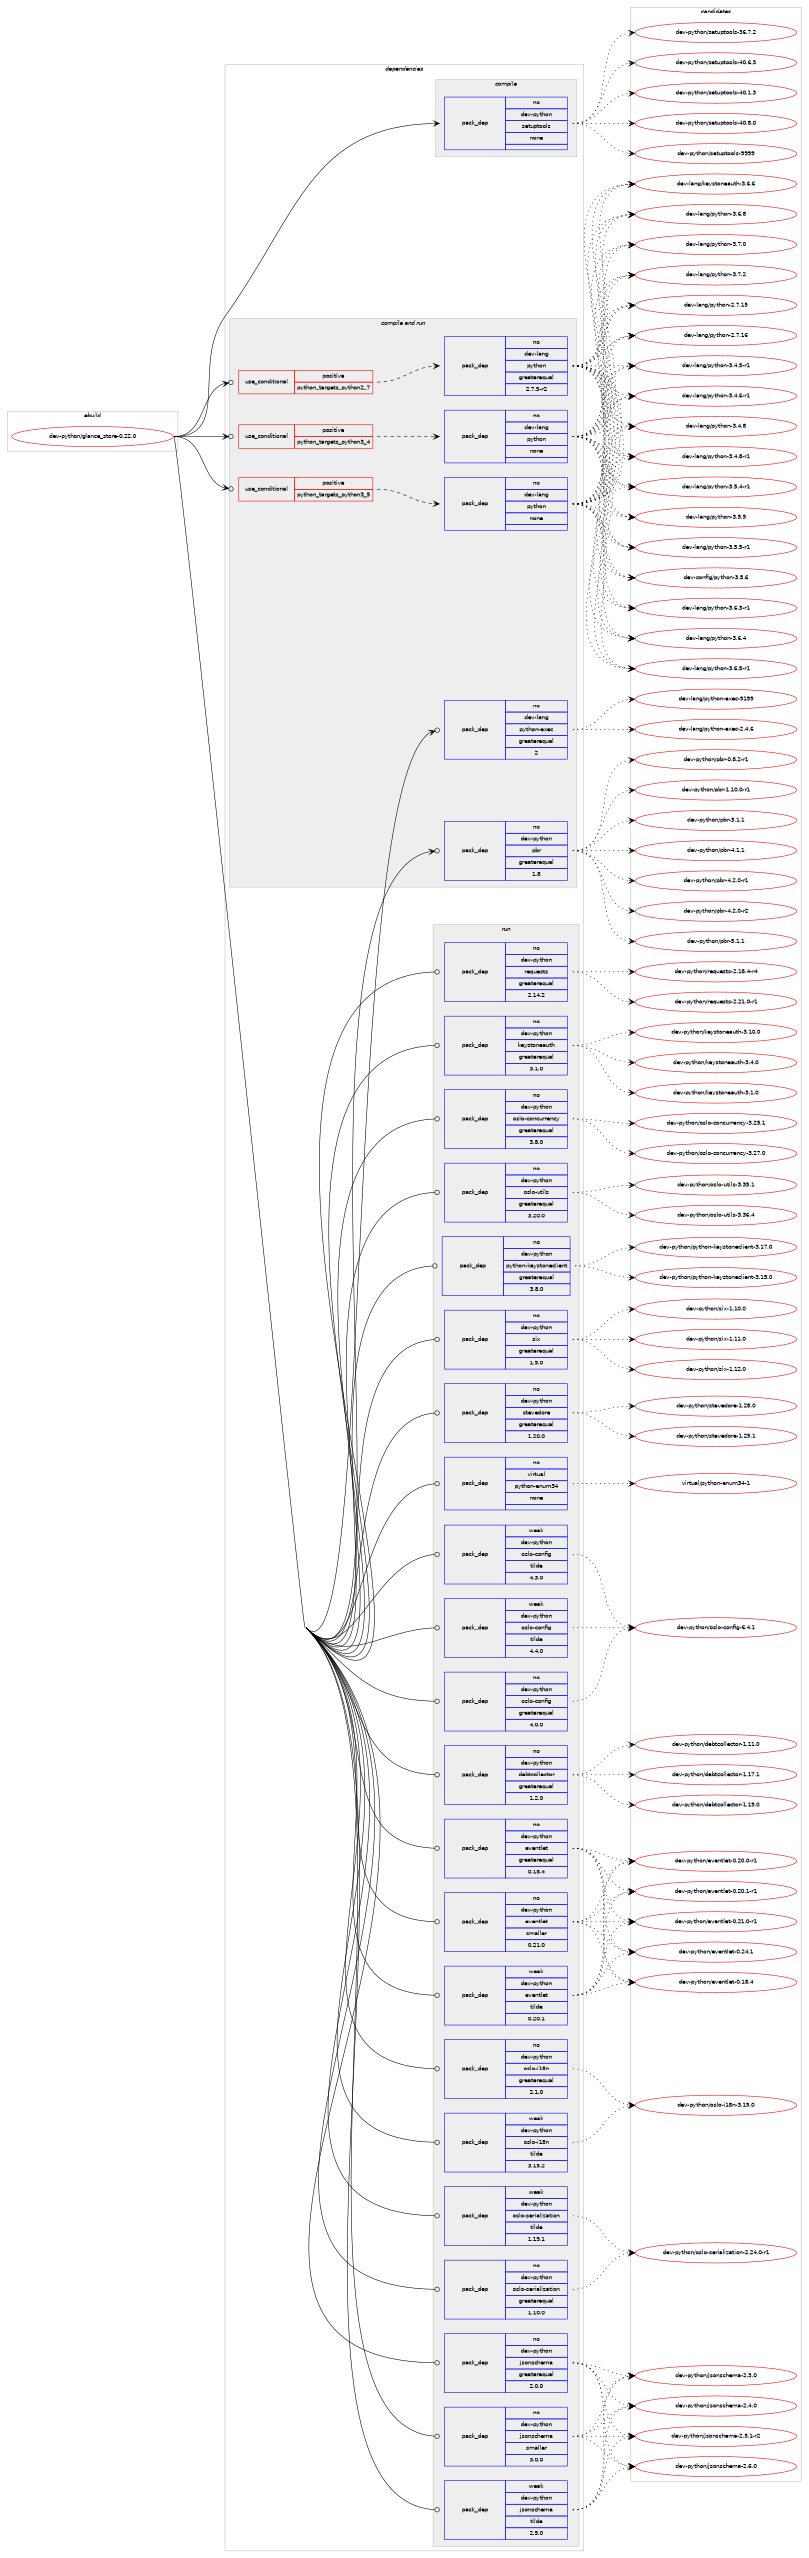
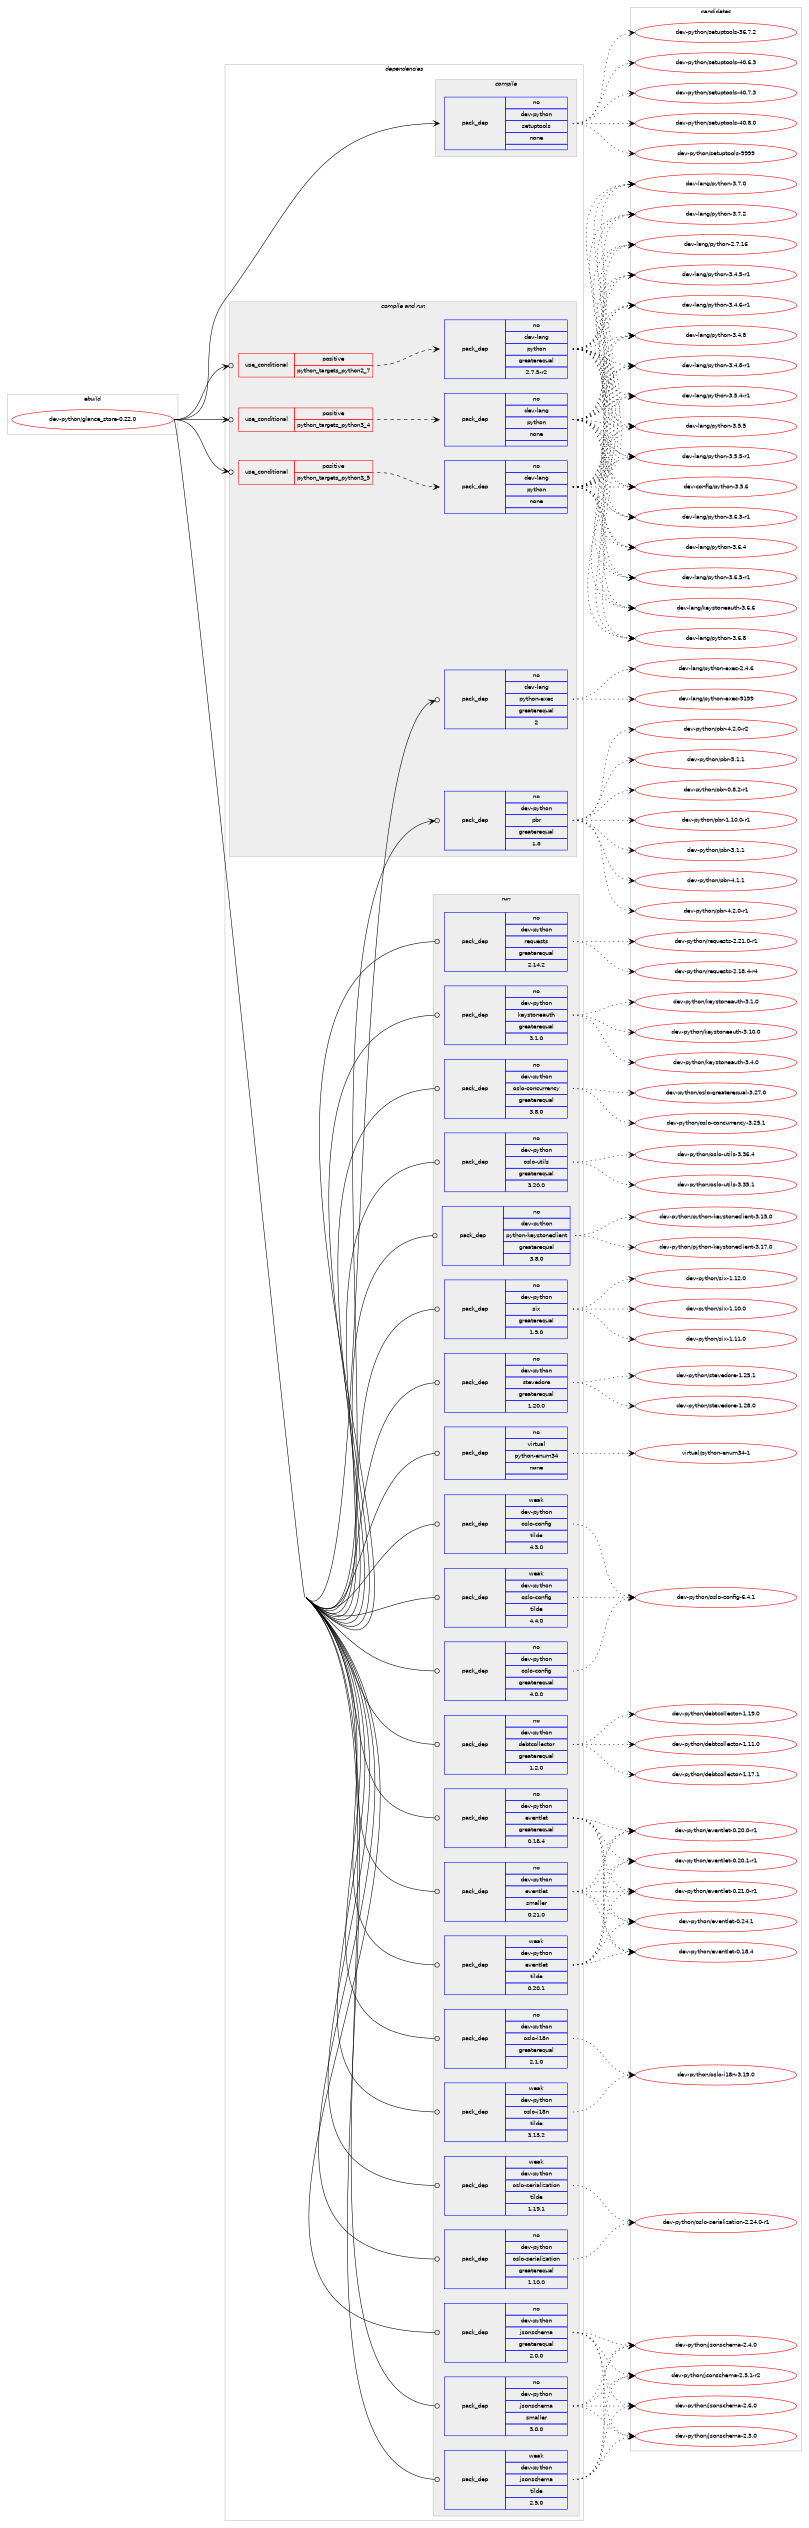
node "dev-python/setuptools-40.1.3": label "dev-python/setuptools-40.1.3" -> "dev-python/setuptools-40.7.3"
node "dev-lang/python-2.7.15": removed
node "dev-python/oslo-concurrency-3.27.0": label "dev-python/oslo-concurrency-3.27.0" -> "dev-python/oslo-greaterequal-3.27.0"
